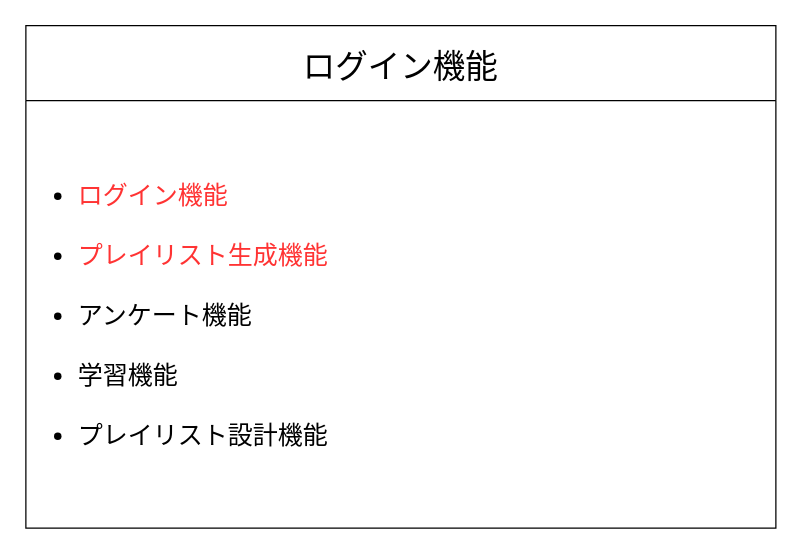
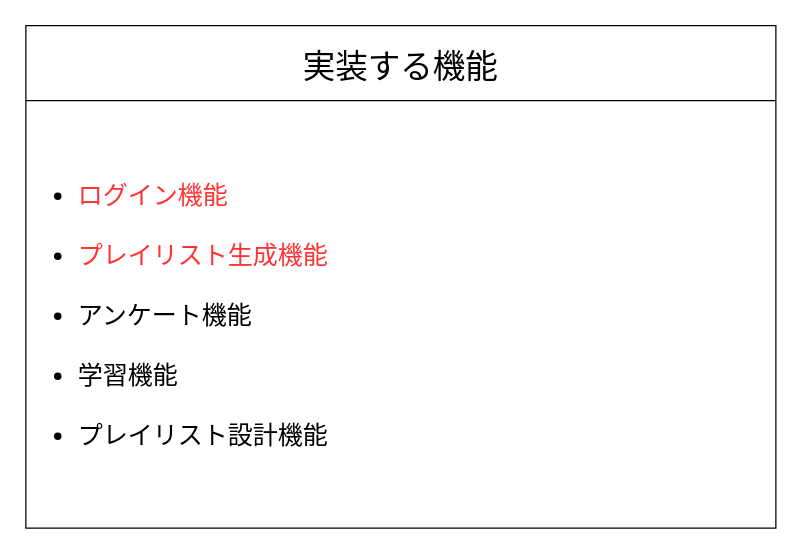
node "ログイン機能": label "ログイン機能" -> "実装する機能"
